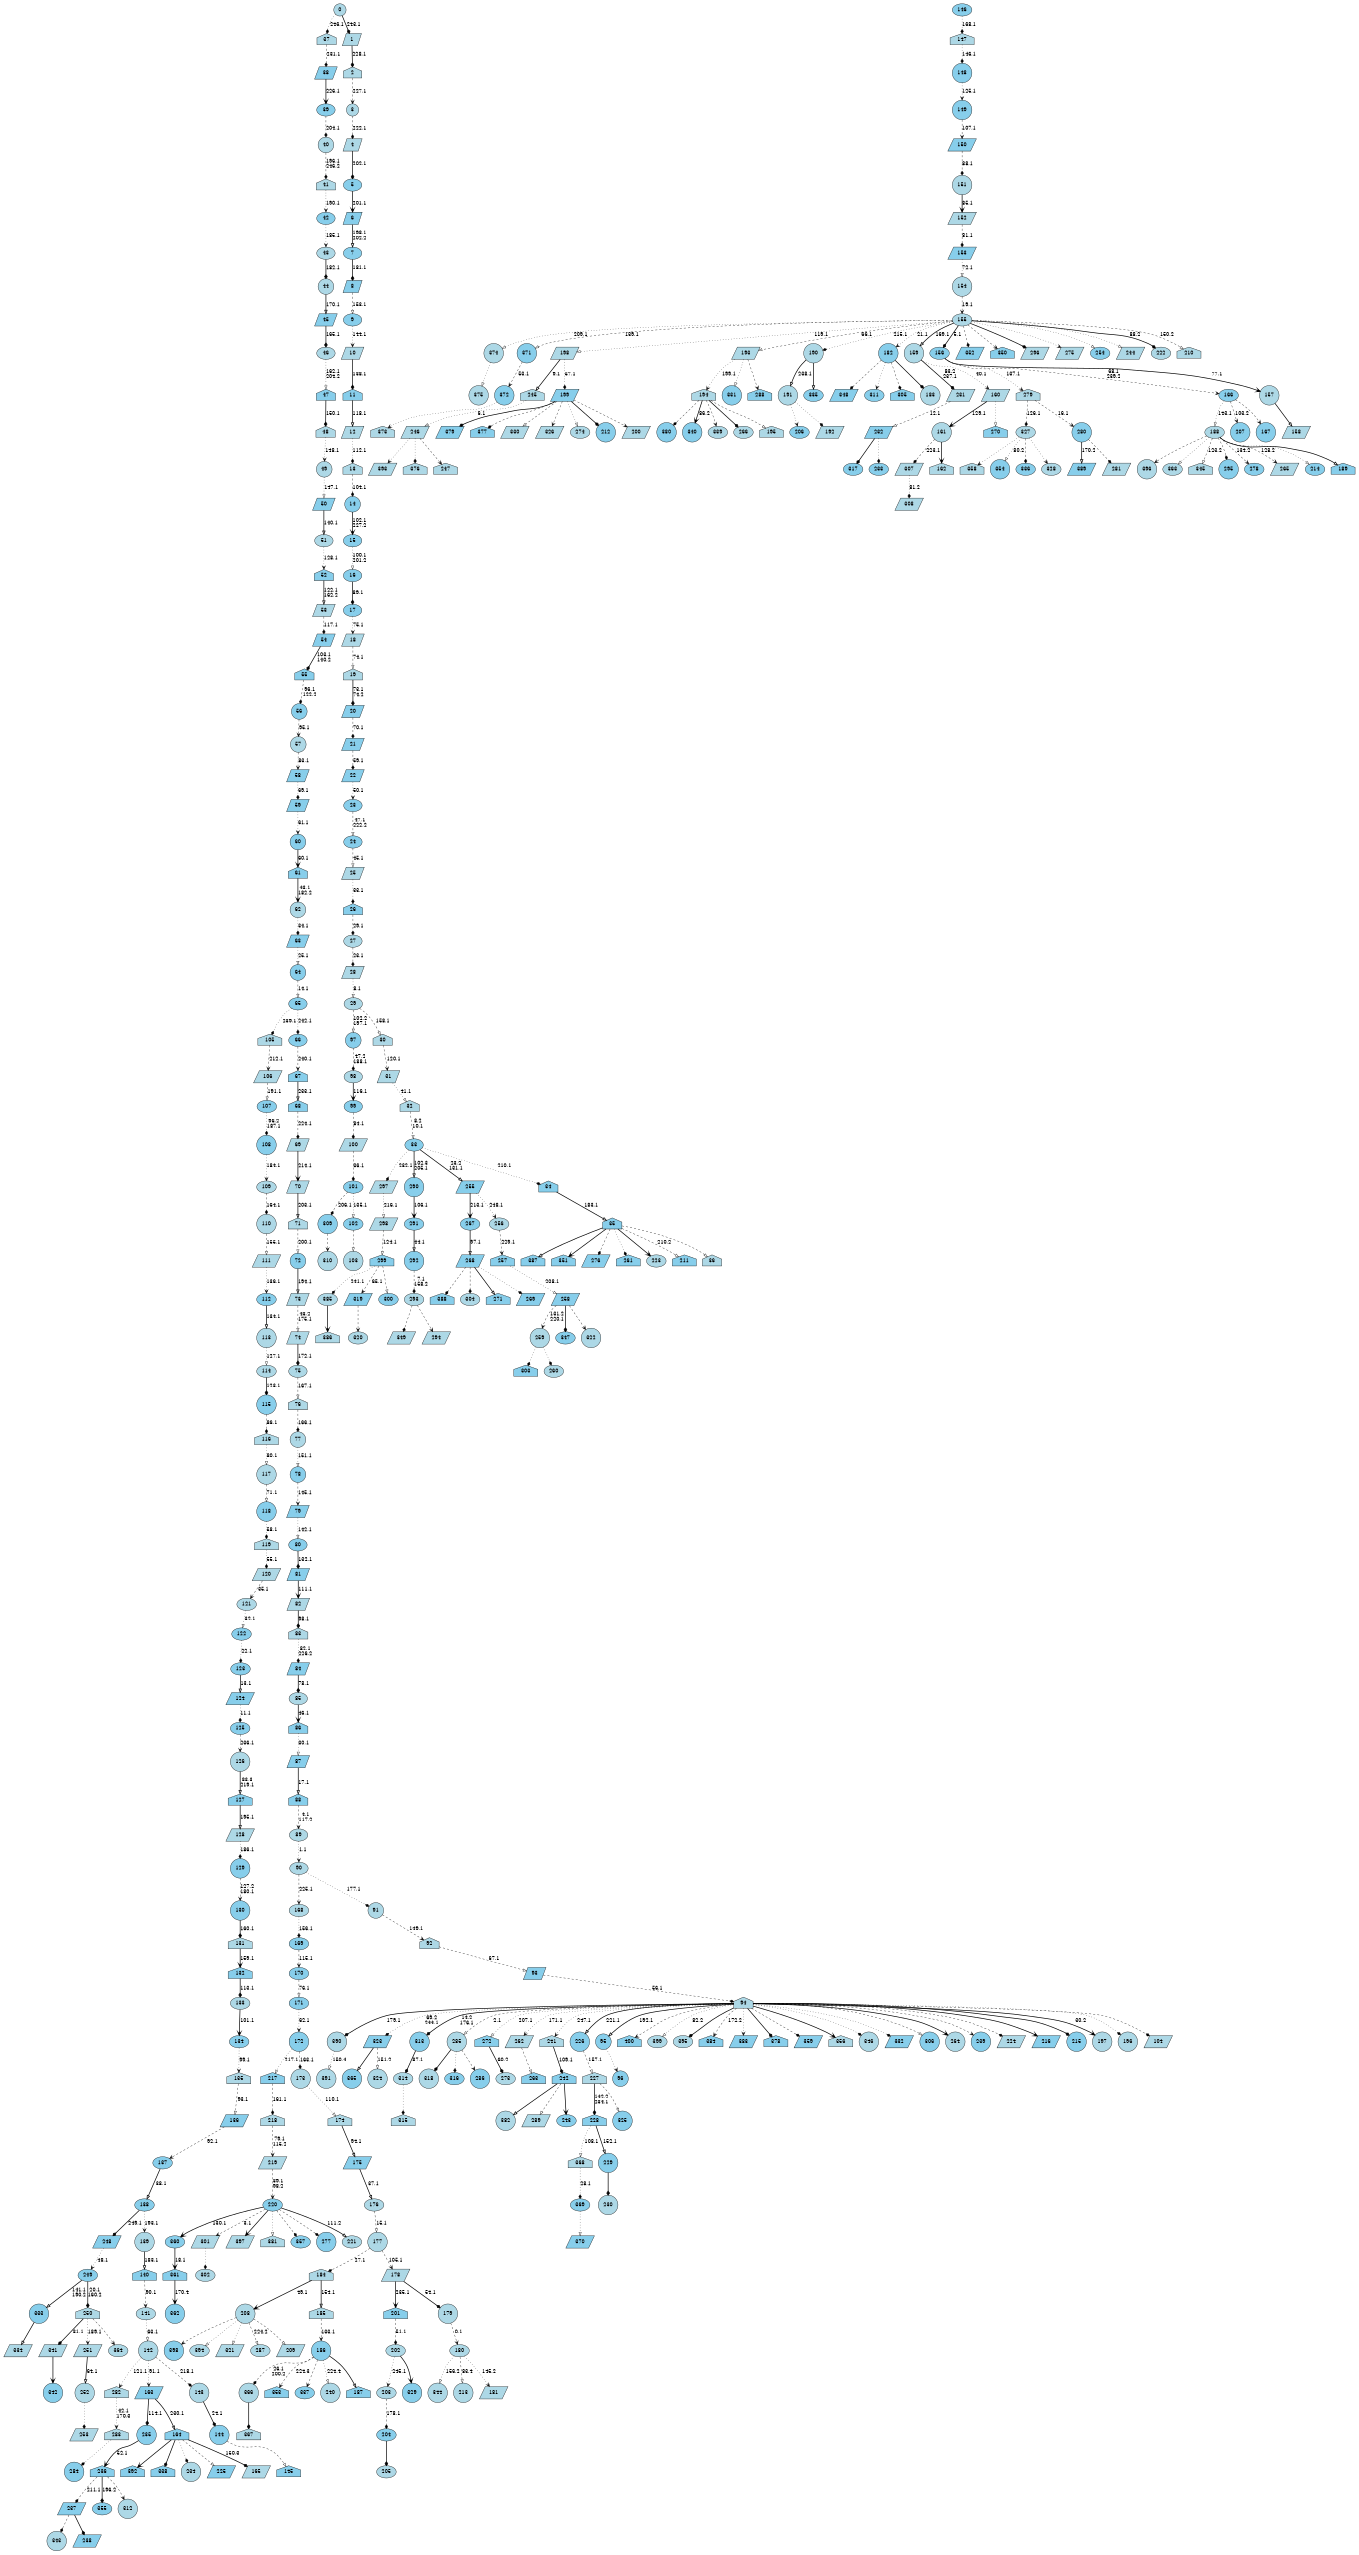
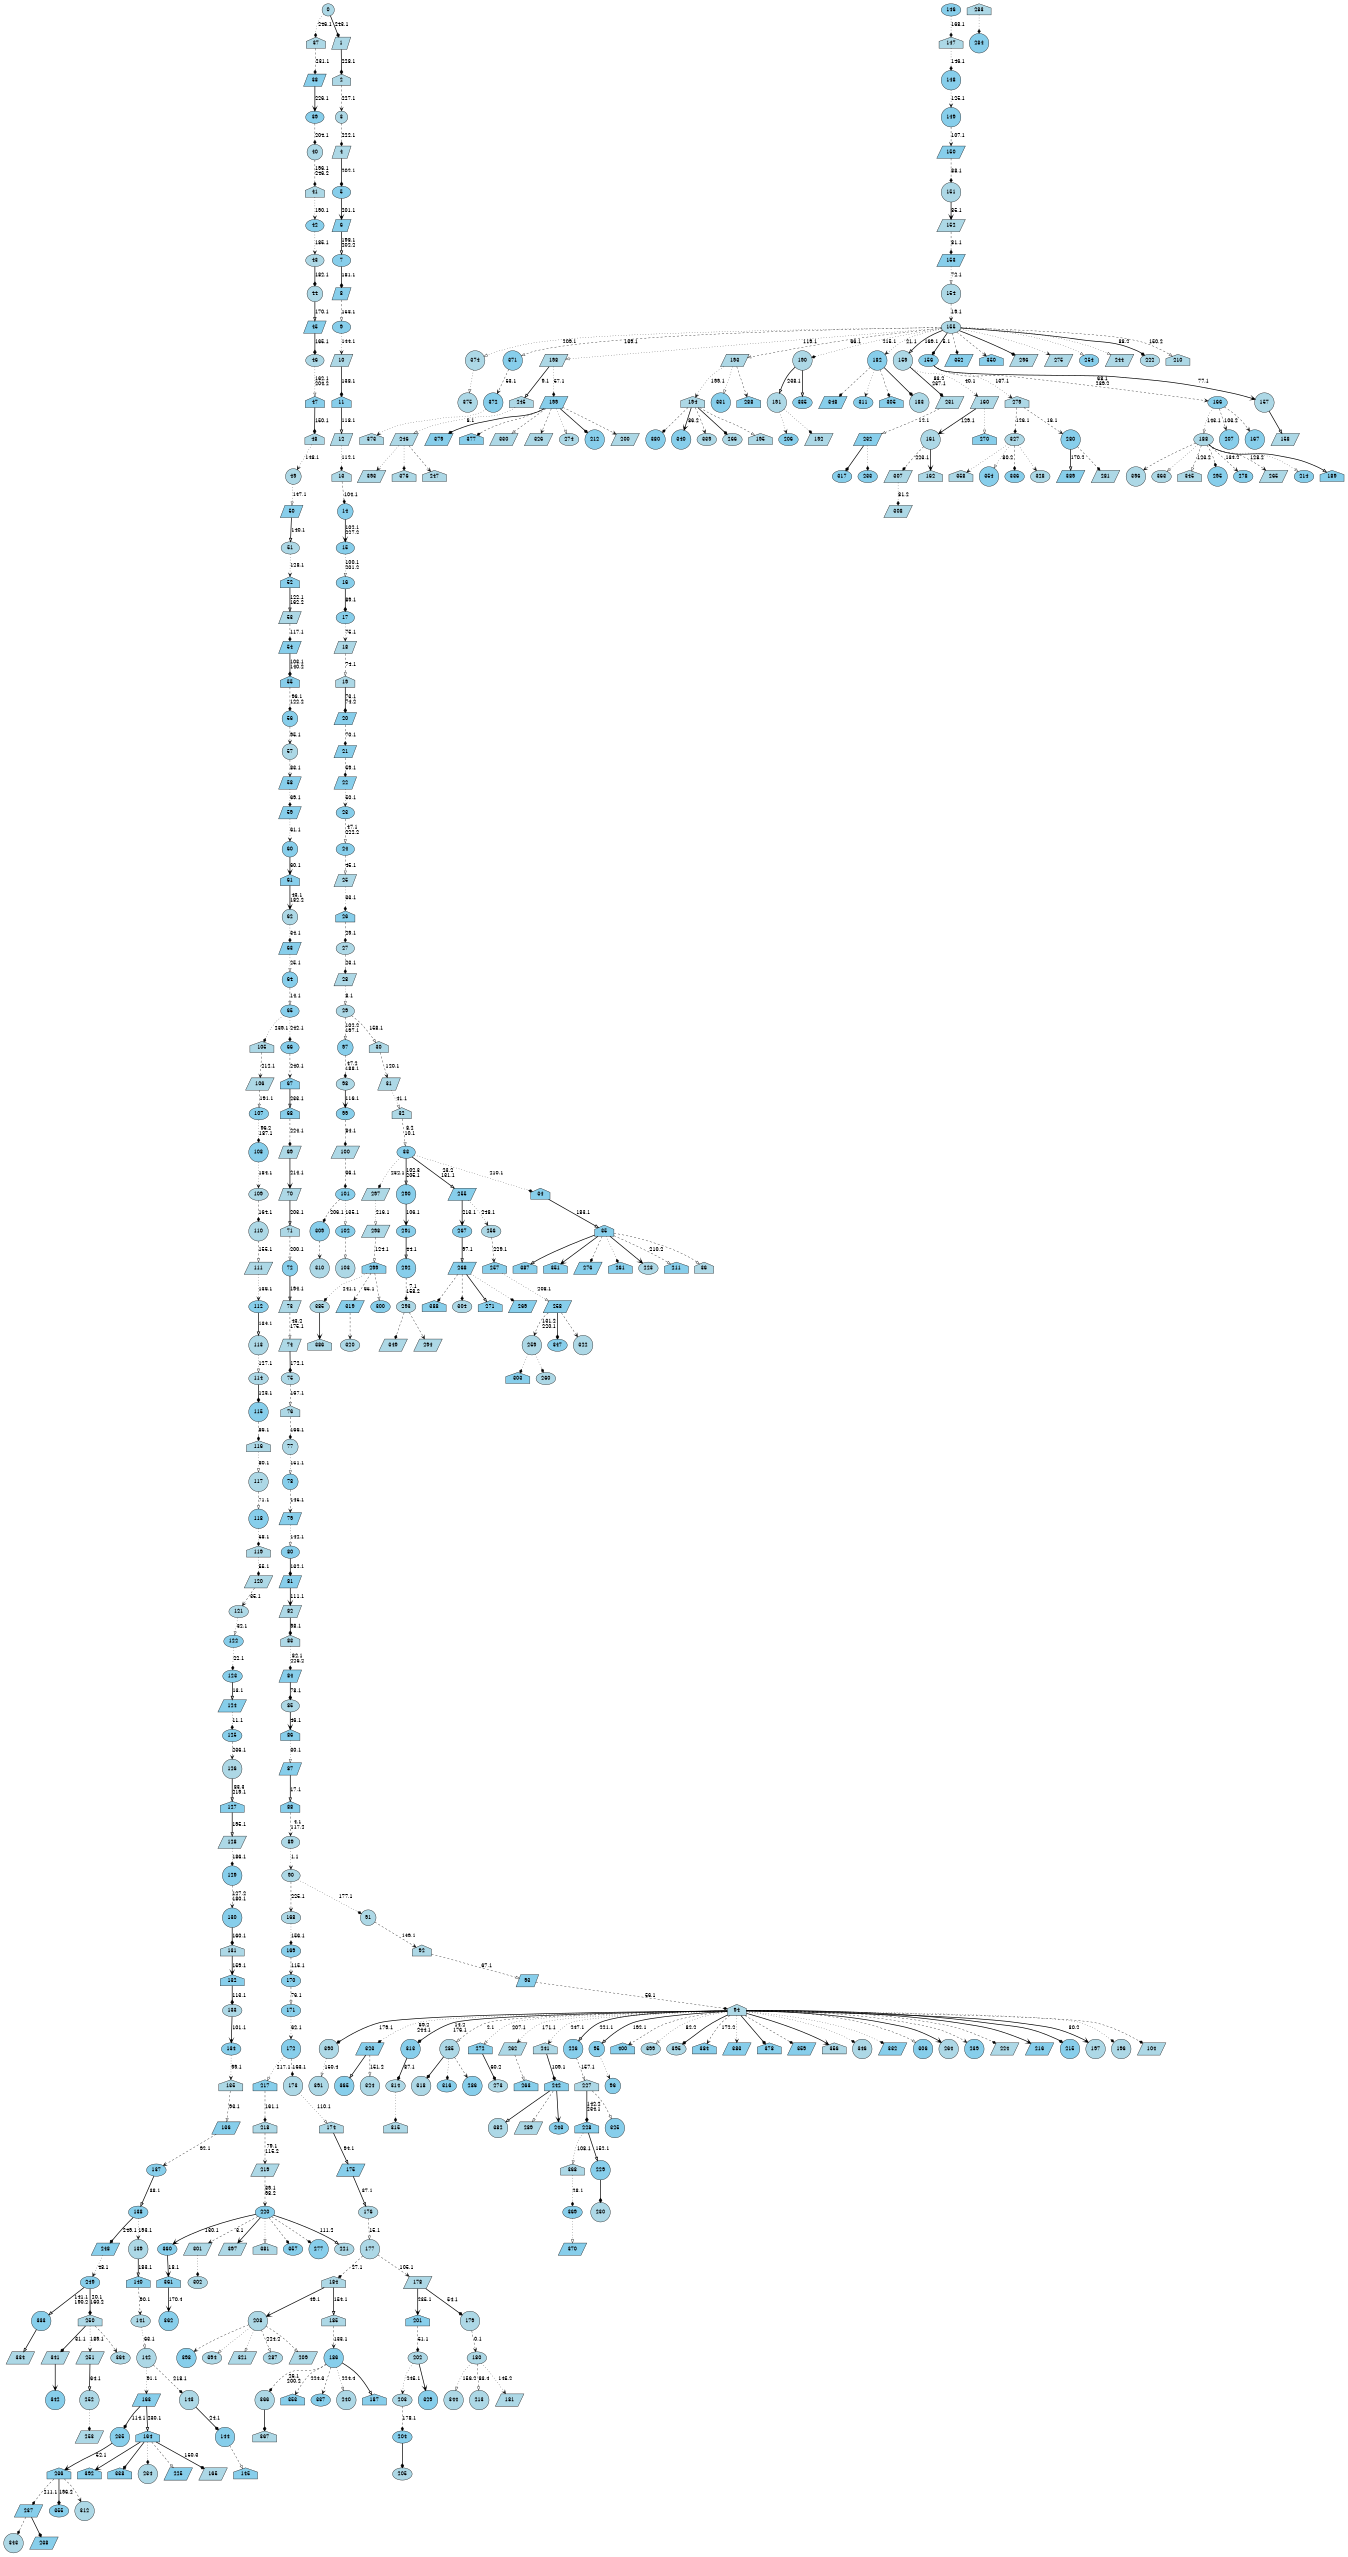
node "282": removed
